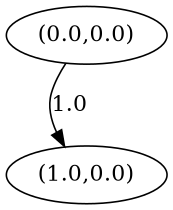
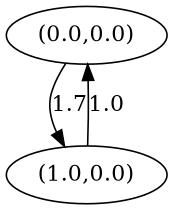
edge "(0.0,0.0)" -> "(1.0,0.0)": label "1.0" -> "1.7"
edge "(1.0,0.0)" -> "(0.0,0.0)": added, label "1.0"
